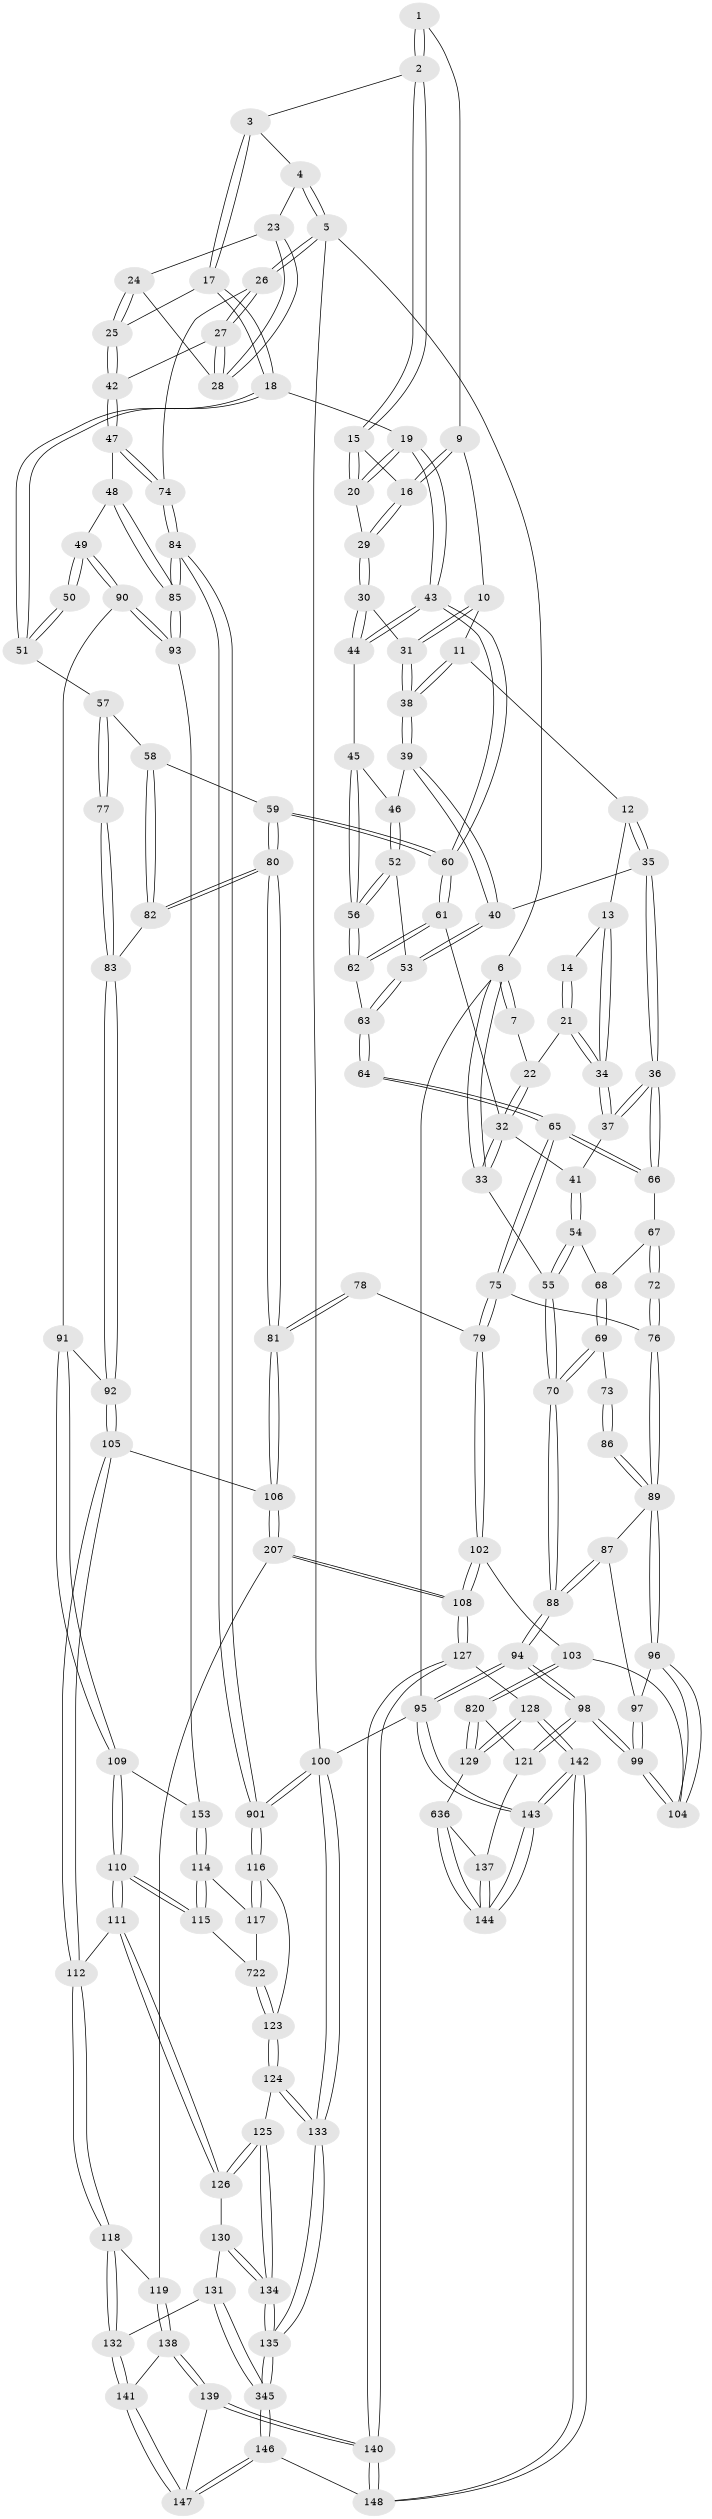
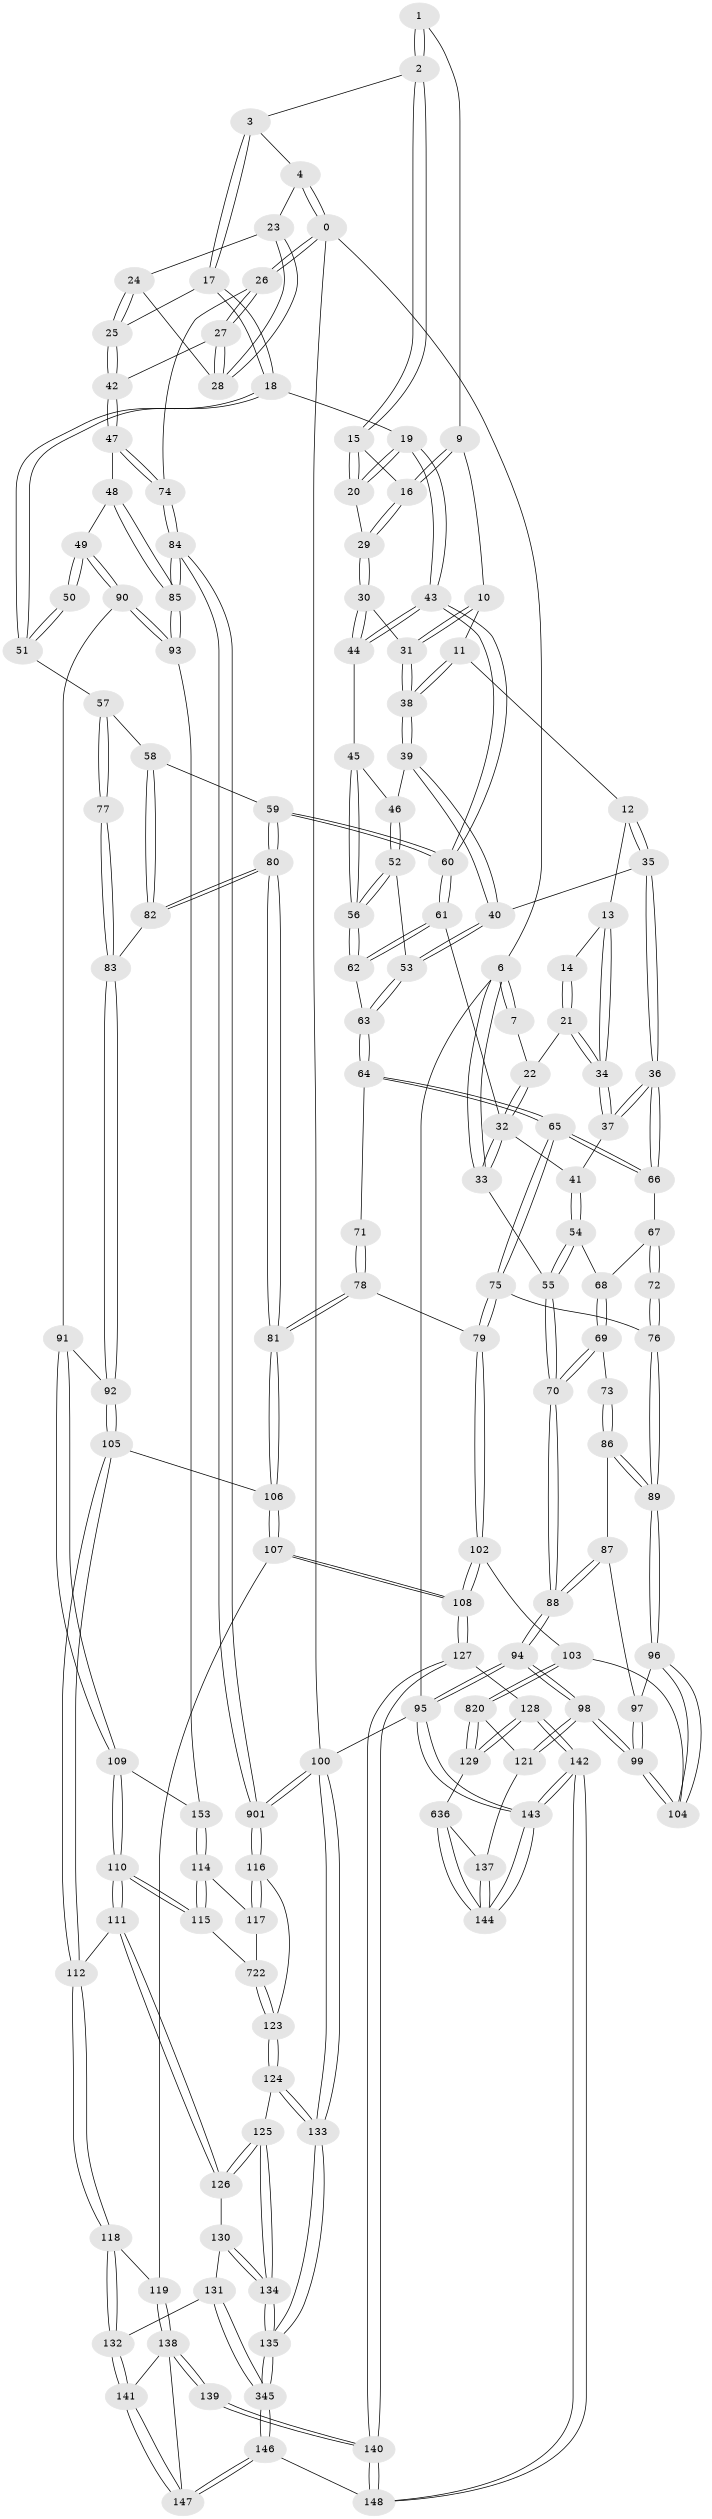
node "5": label "5" -> "0"
node "71": added
edge "89" -- "87": now "86" -- "87"
node "207": label "207" -> "107"
edge "139" -- "147": now "138" -- "147"
